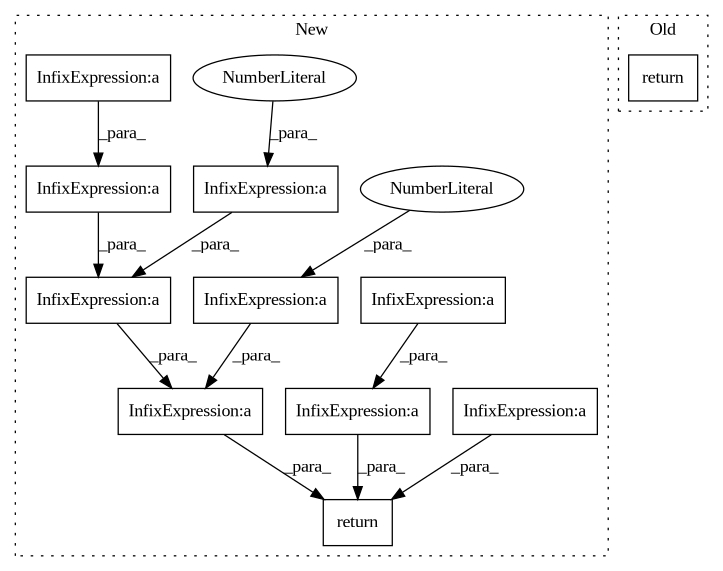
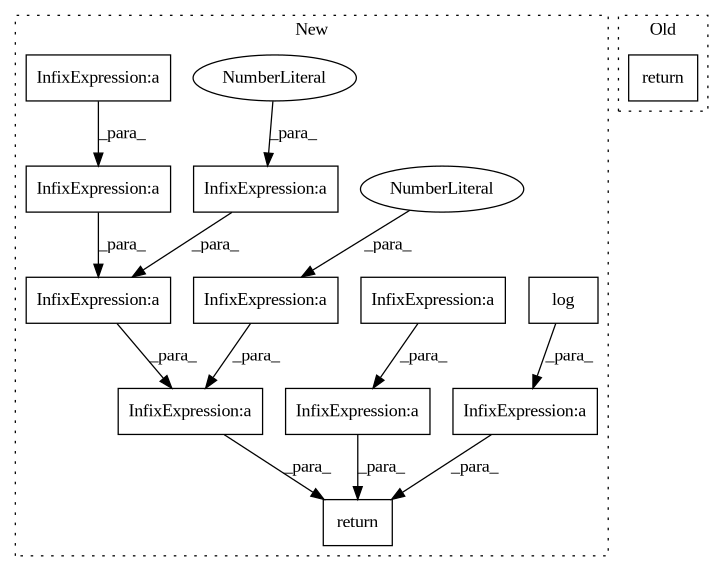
node "log": added
